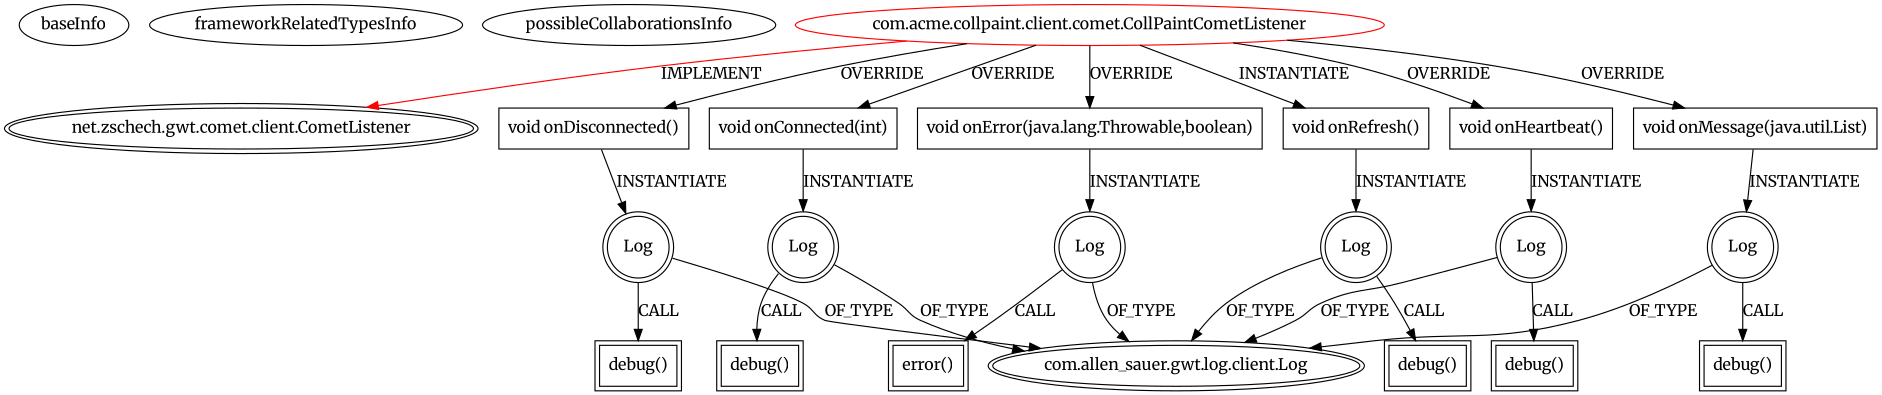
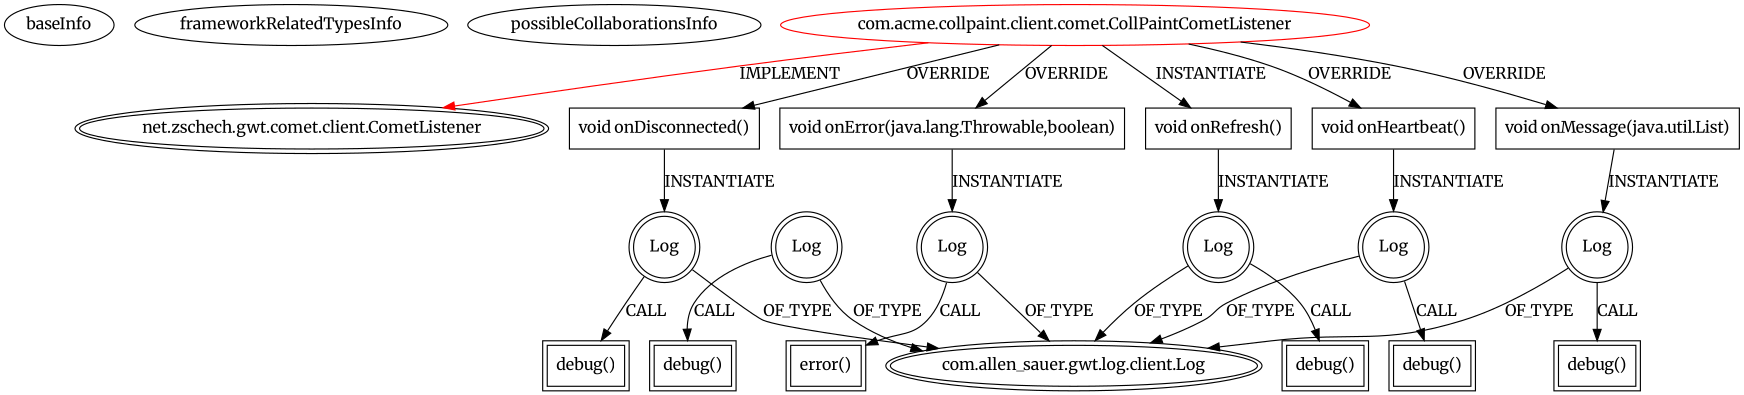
node "void onConnected(int)": removed
